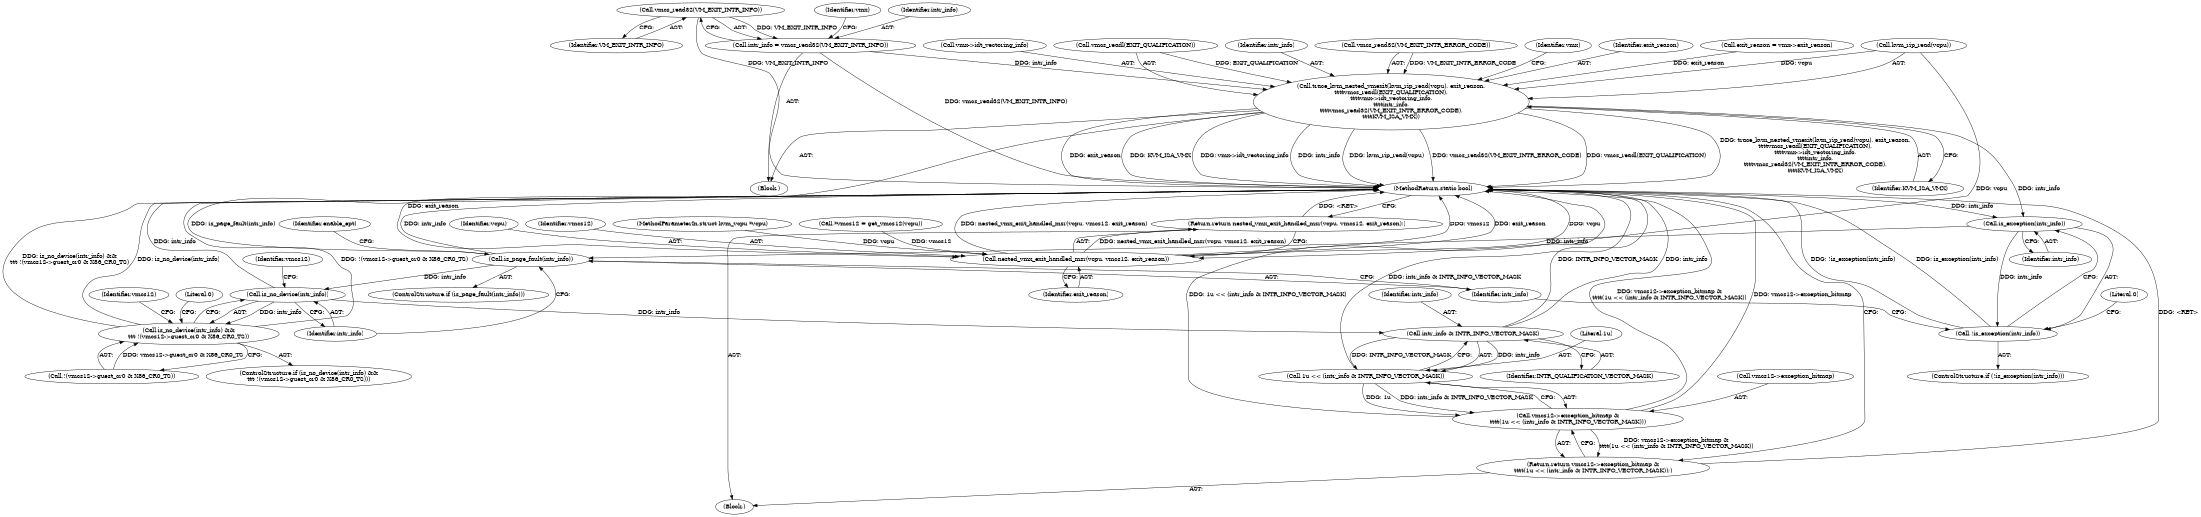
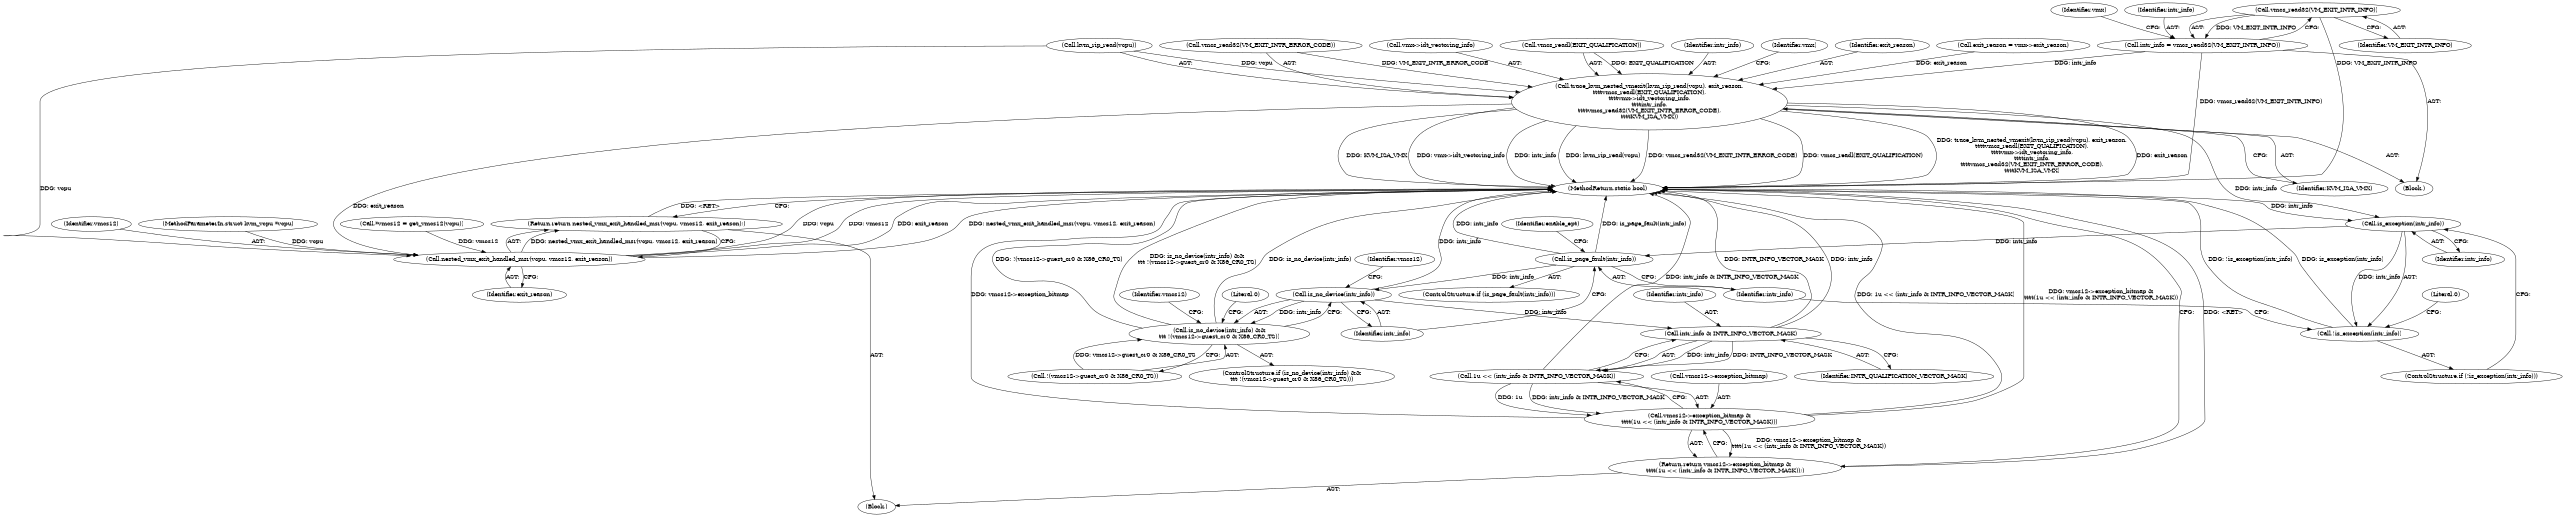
node "(Identifier,vcpu)": removed
edge "(Call,!is_exception(intr_info))" -> "(Call,is_exception(intr_info))": now "(ControlStructure,if (!is_exception(intr_info)))" -> "(Call,is_exception(intr_info))"
node "(Literal,1u)": removed
